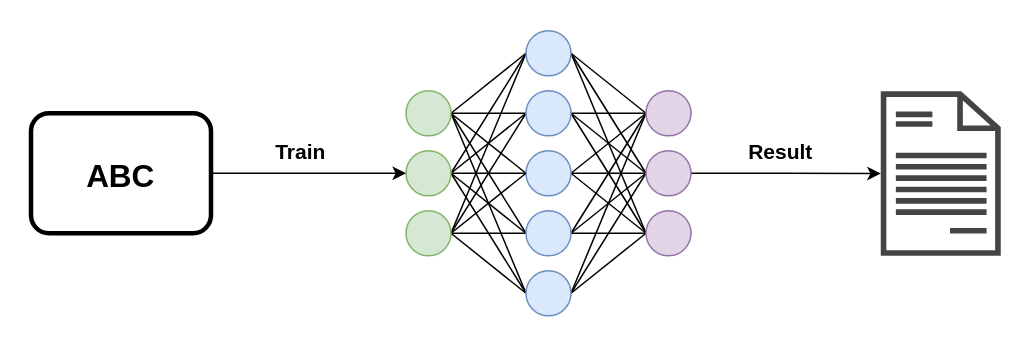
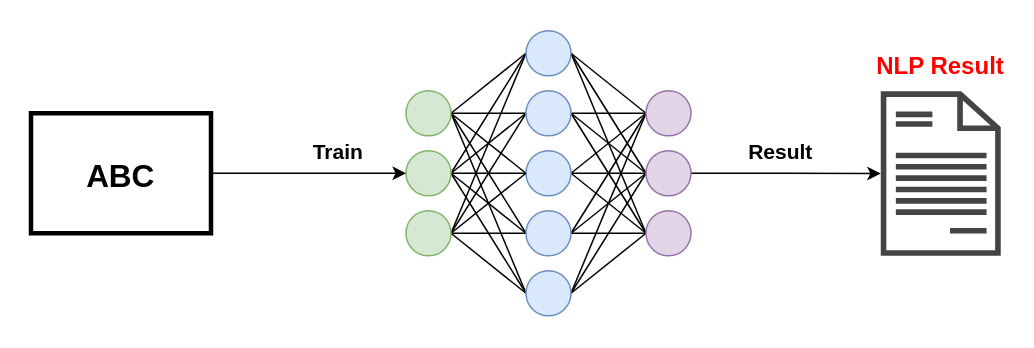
node "NLP Result": added
node "Train": moved (301, 151) -> (338, 151)
node "ABC": shape rounded rectangle -> rectangle
